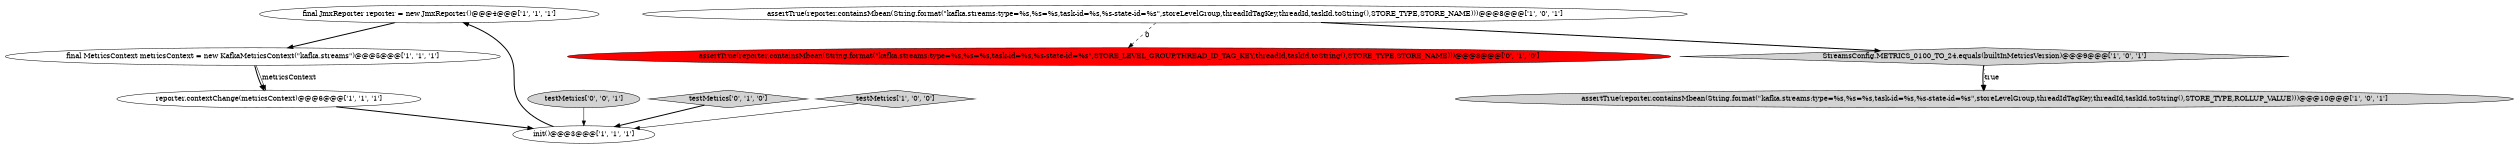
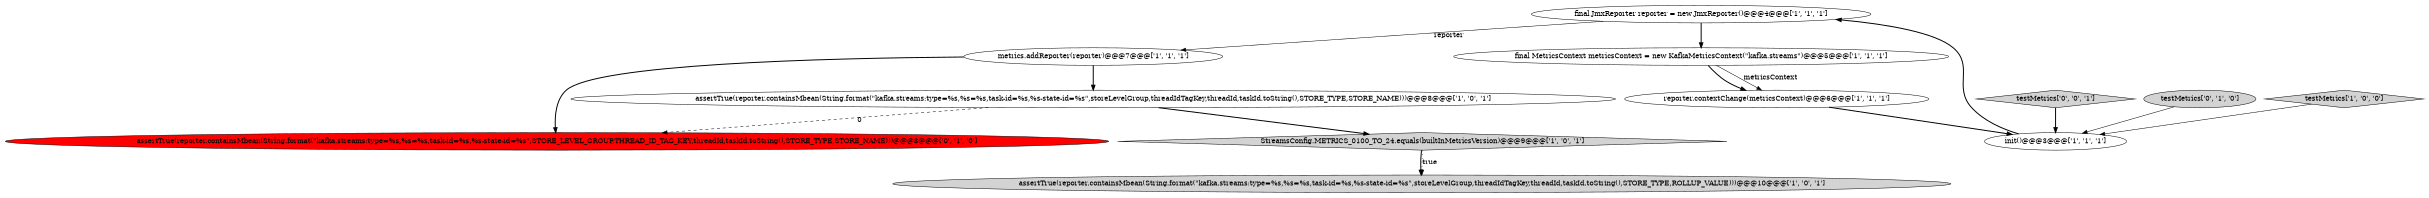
node "metrics.addReporter(reporter)@@@7@@@['1', '1', '1']": added
node "testMetrics['0', '0', '1']": shape ellipse -> diamond
node "testMetrics['0', '1', '0']": shape diamond -> ellipse
edge "testMetrics['0', '0', '1']" -> "init()@@@3@@@['1', '1', '1']": style solid -> bold
edge "testMetrics['0', '1', '0']" -> "init()@@@3@@@['1', '1', '1']": style bold -> solid
